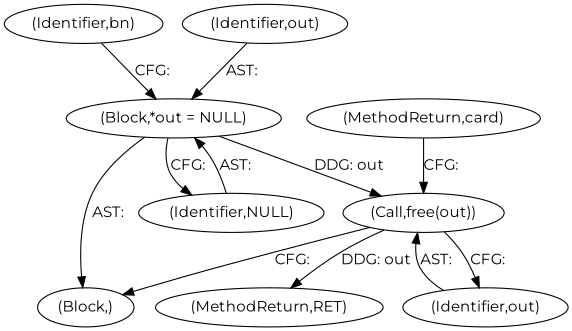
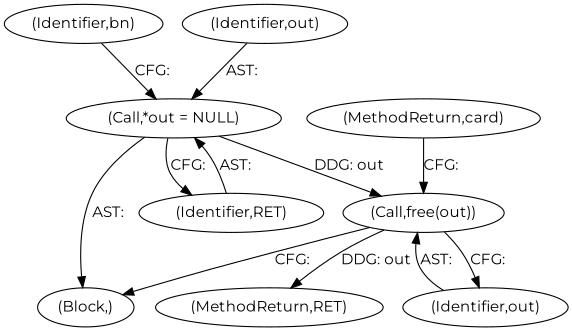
node "(Block,*out = NULL)": label "(Block,*out = NULL)" -> "(Call,*out = NULL)"
node "(Identifier,NULL)": label "(Identifier,NULL)" -> "(Identifier,RET)"
